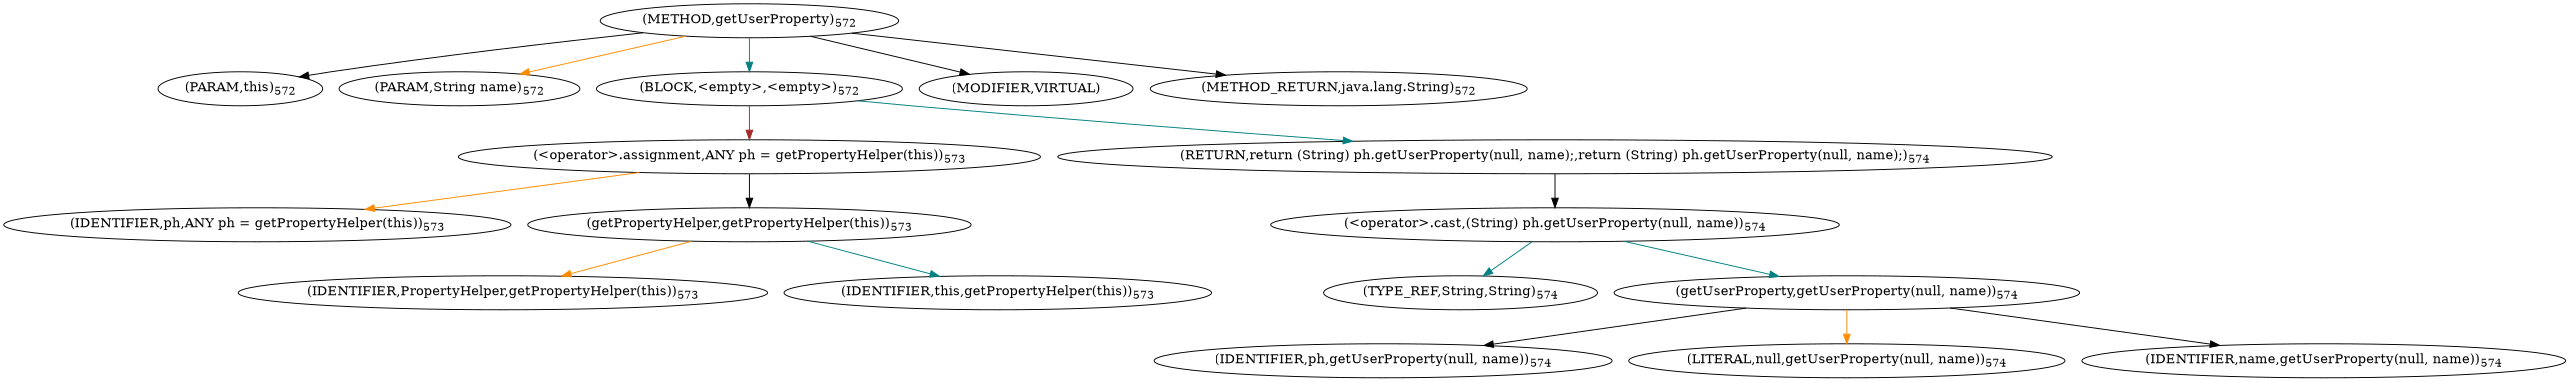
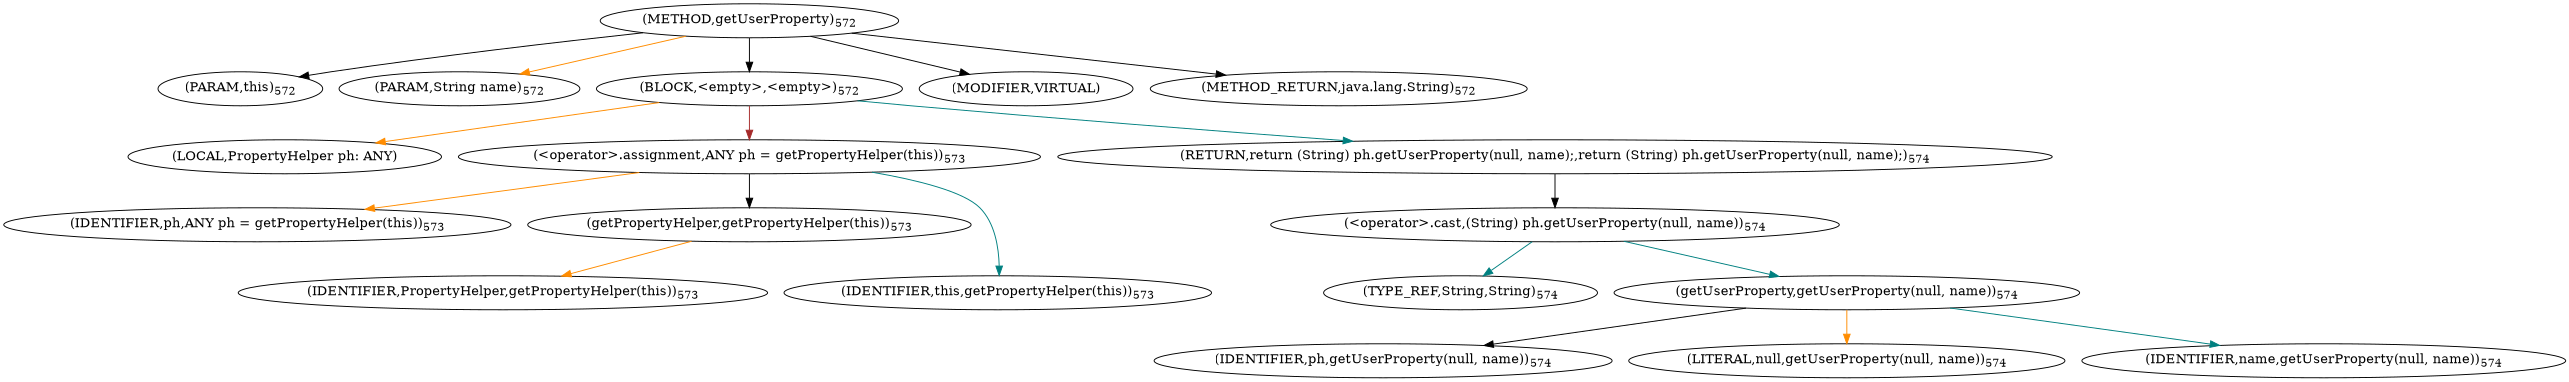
edge "(METHOD,getUserProperty)" -> "(BLOCK,<empty>,<empty>)": color teal -> black
node "(LOCAL,PropertyHelper ph: ANY)": added
edge "(getPropertyHelper,getPropertyHelper(this))" -> "(IDENTIFIER,this,getPropertyHelper(this))": now "(<operator>.assignment,ANY ph = getPropertyHelper(this))" -> "(IDENTIFIER,this,getPropertyHelper(this))"
edge "(getUserProperty,getUserProperty(null, name))" -> "(IDENTIFIER,name,getUserProperty(null, name))": color black -> teal
